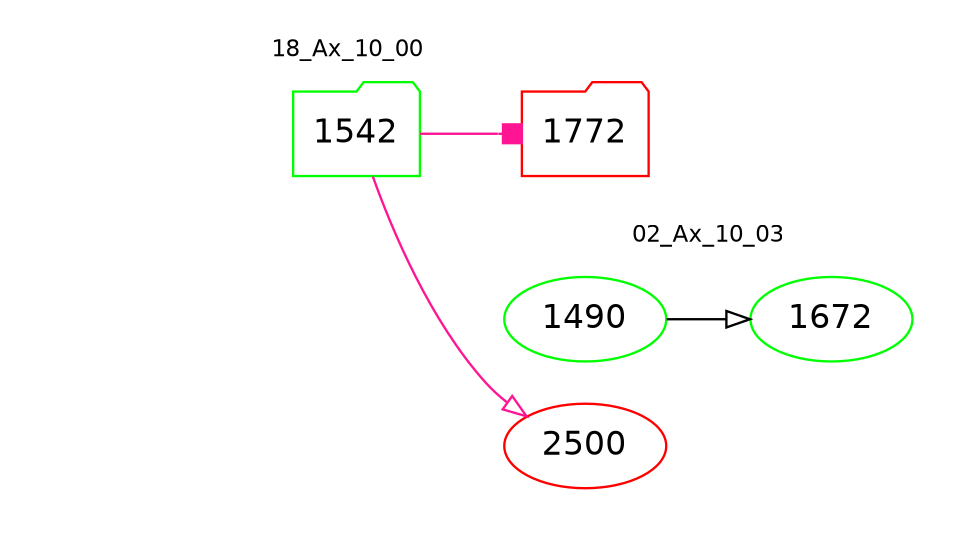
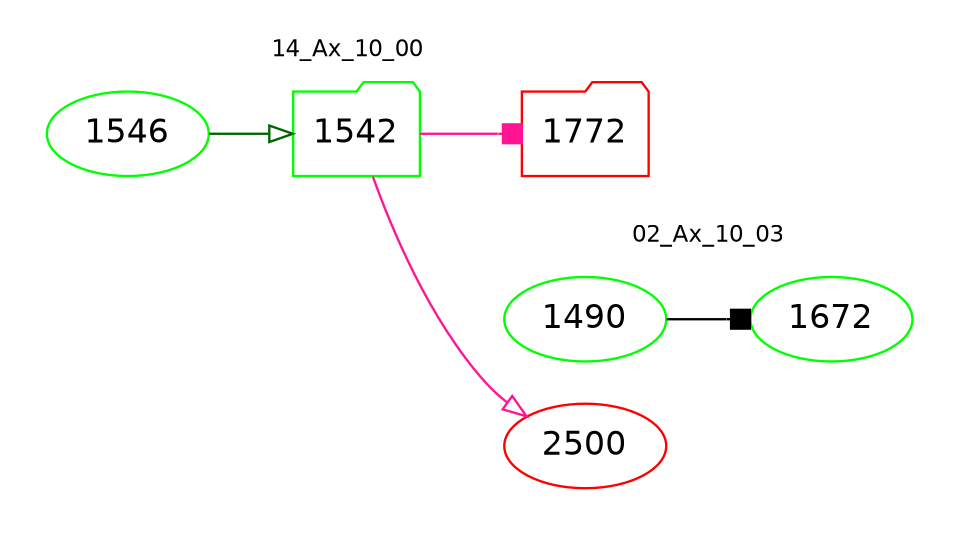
cluster "18_Ax_10_00": label "18_Ax_10_00" -> "14_Ax_10_00"
node "1546": added
edge "1490" -> "1672": arrowhead onormal -> box
